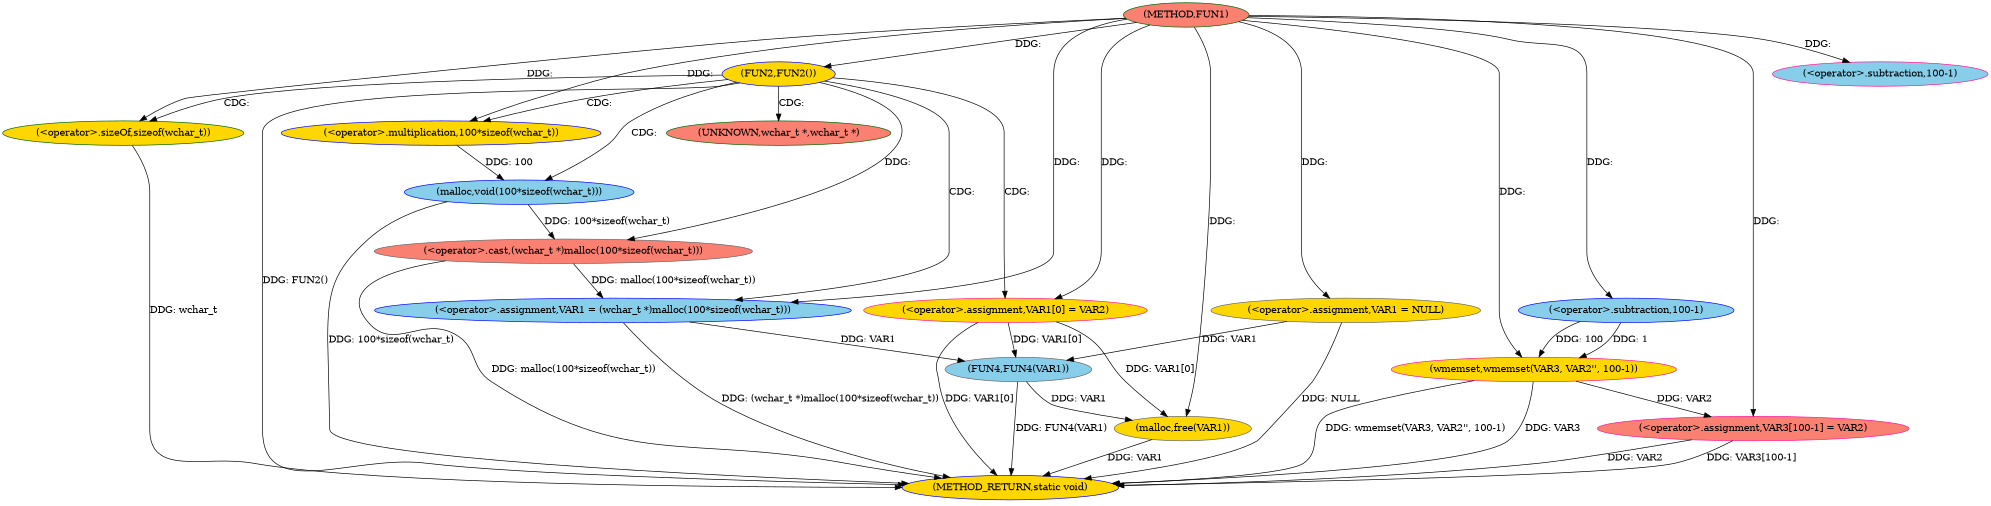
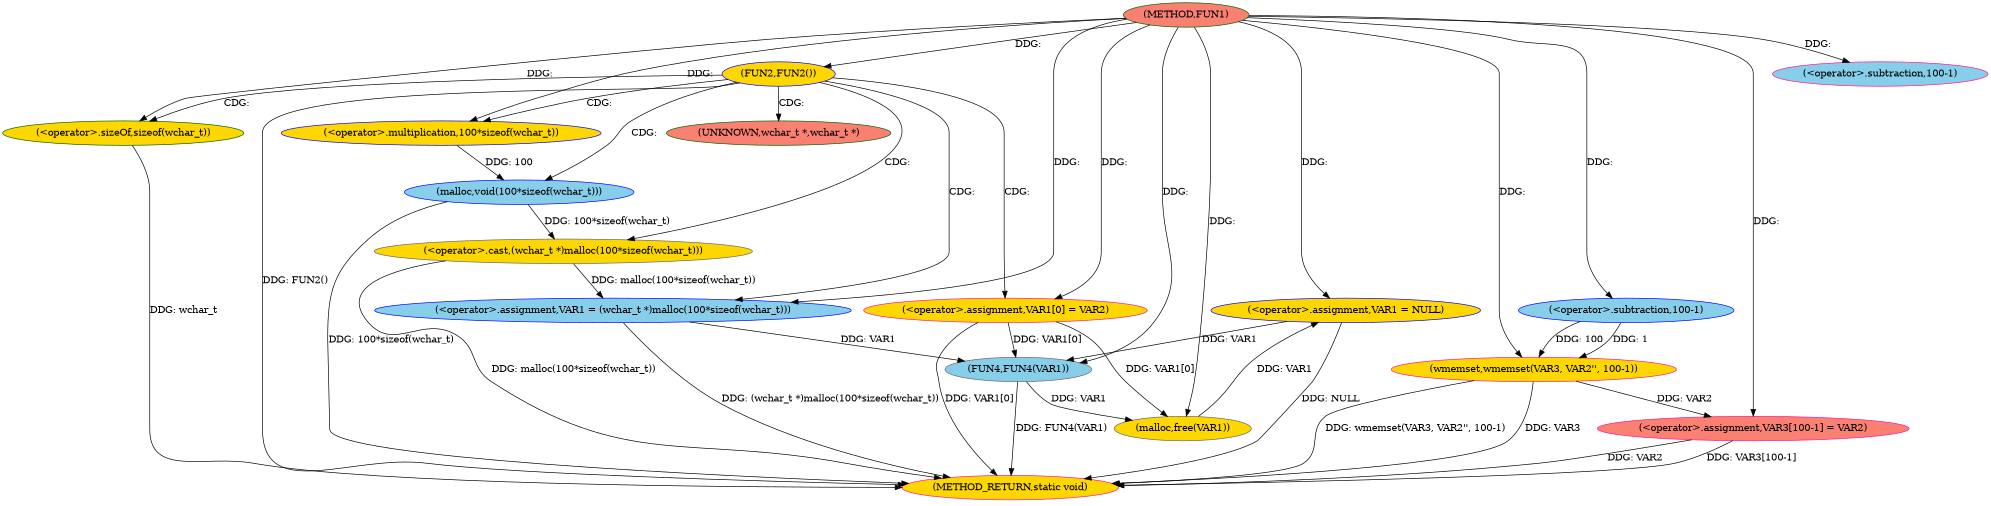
edge "(FUN2,FUN2())" -> "(<operator>.cast,(wchar_t *)malloc(100*sizeof(wchar_t)))": label "DDG: " -> "CDG: "
edge "(METHOD,FUN1)" -> "(FUN4,FUN4(VAR1))": added, label "DDG:"
node "(<operator>.cast,(wchar_t *)malloc(100*sizeof(wchar_t)))": fillcolor salmon -> gold
node "(<operator>.assignment,VAR1 = NULL)": color gray40 -> blue
edge "(malloc,free(VAR1))" -> "(METHOD_RETURN,static void)": now "(malloc,free(VAR1))" -> "(<operator>.assignment,VAR1 = NULL)"
node "(METHOD_RETURN,static void)": color blue -> deeppink
